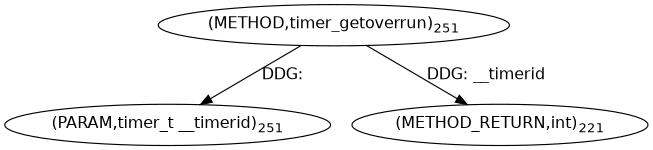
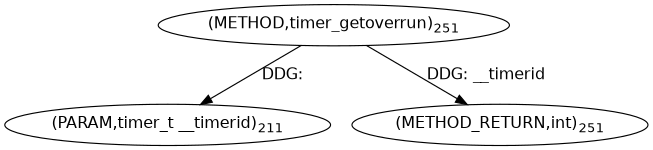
node "(PARAM,timer_t __timerid)": text "251" -> "211"
node "(METHOD_RETURN,int)": text "221" -> "251"
